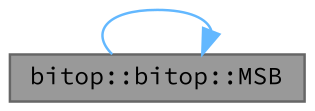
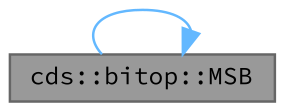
node "bitop::bitop::MSB": label "bitop::bitop::MSB" -> "cds::bitop::MSB"
